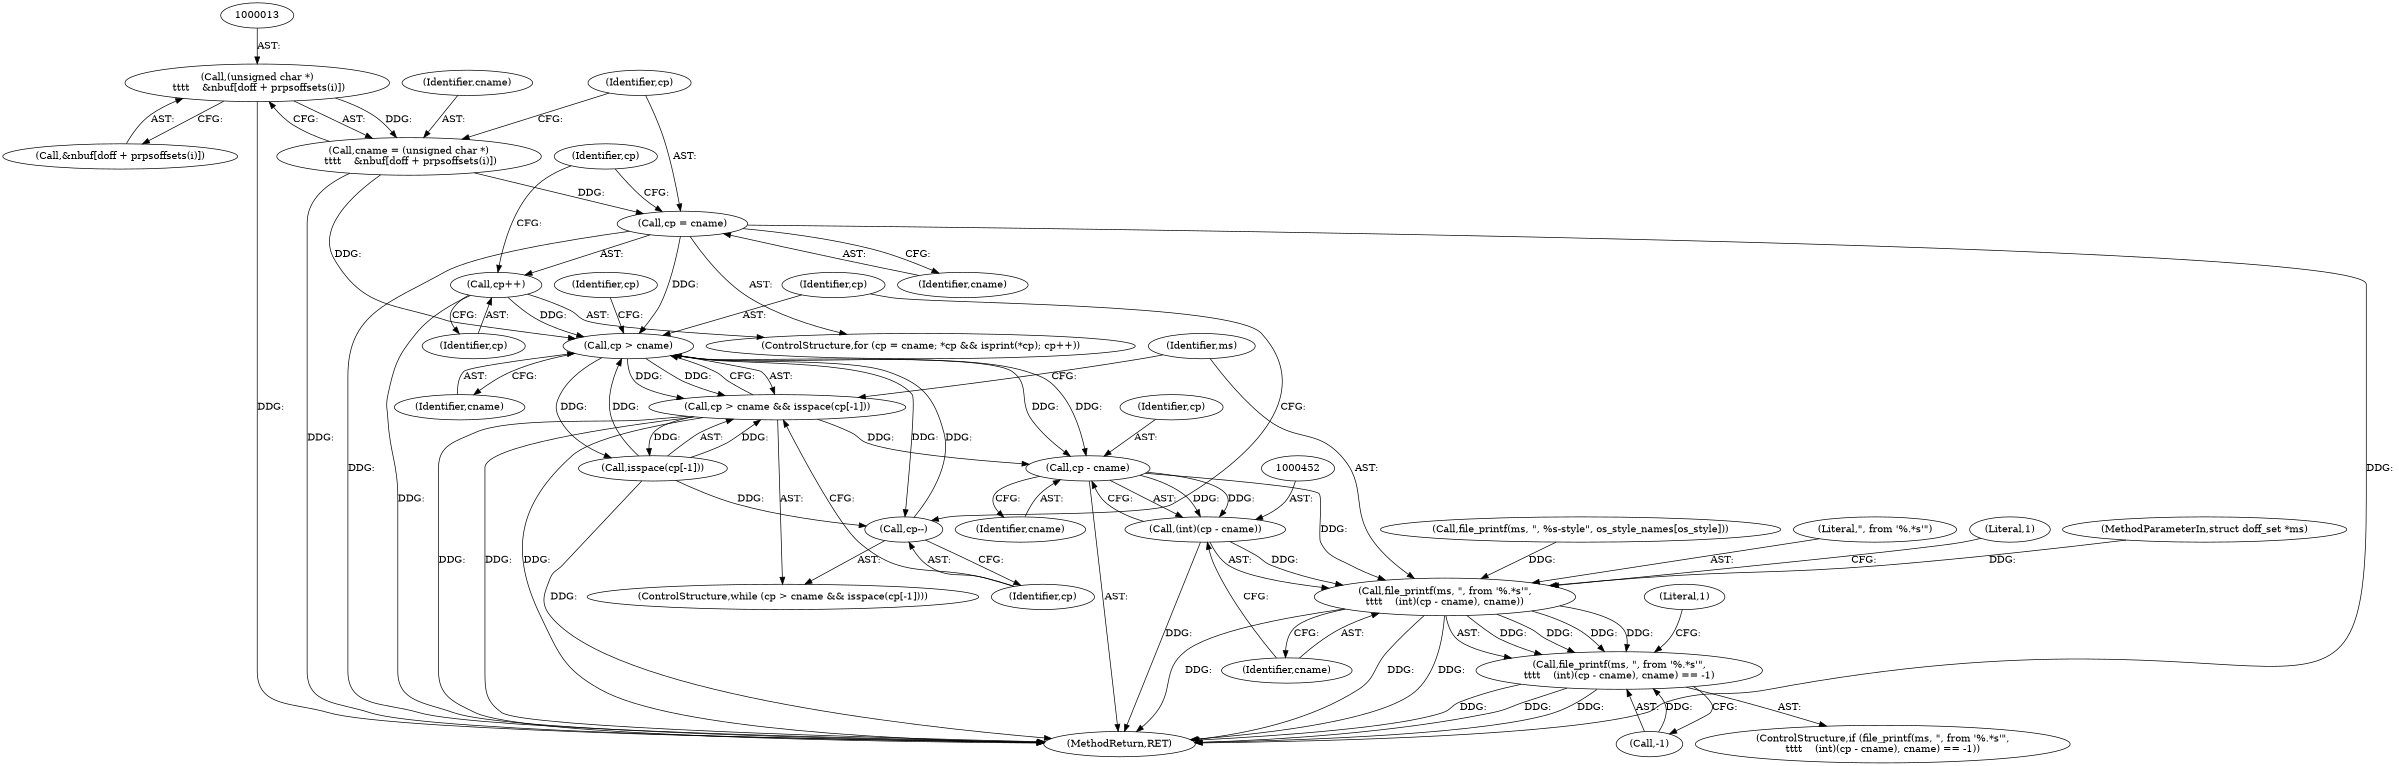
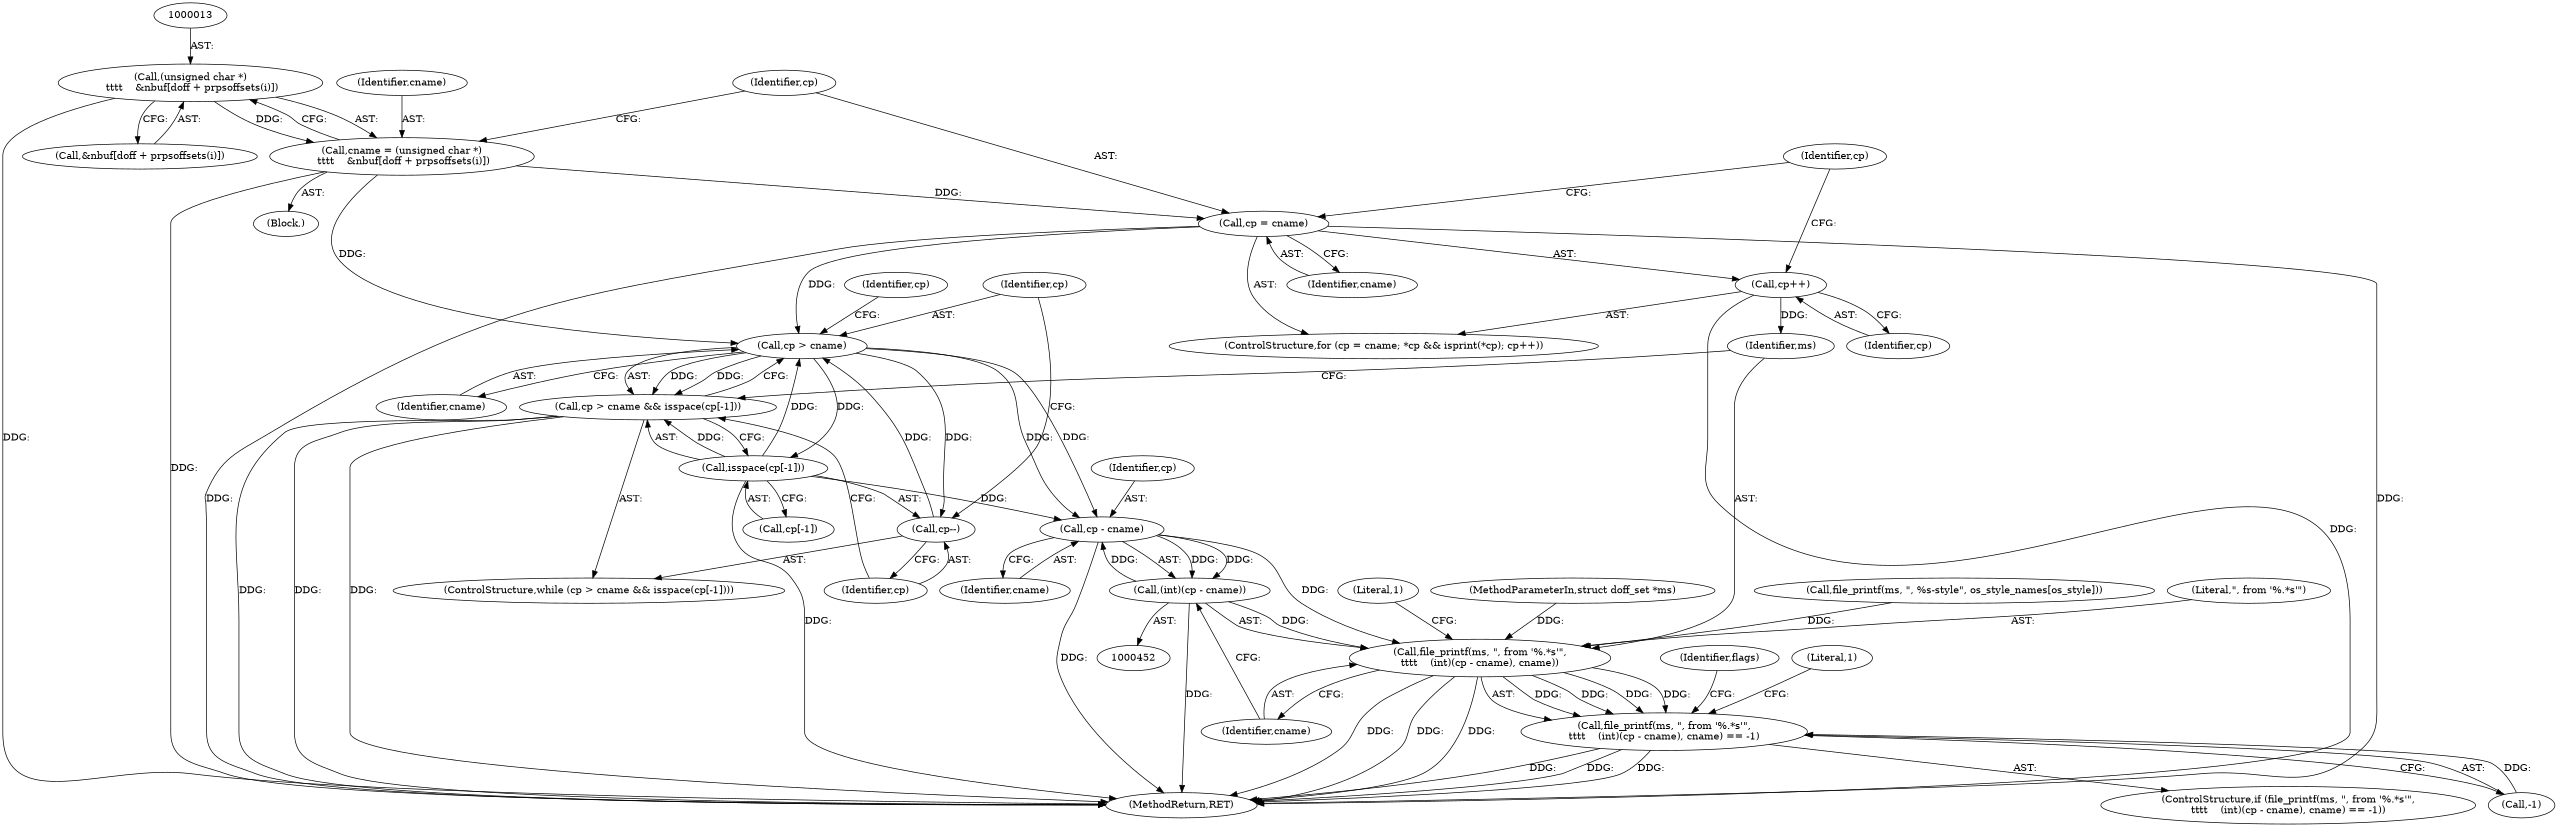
node "(Block,)": added
edge "(Call,cp++)" -> "(Call,cp > cname)": now "(Call,cp++)" -> "(Identifier,ms)"
edge "(Call,cp > cname && isspace(cp[-1]))" -> "(Call,isspace(cp[-1]))": label "DDG: " -> "CFG: "
edge "(Call,cp > cname && isspace(cp[-1]))" -> "(Call,cp - cname)": now "(Call,isspace(cp[-1]))" -> "(Call,cp - cname)"
edge "(Call,isspace(cp[-1]))" -> "(Call,cp--)": label "DDG: " -> "AST: "
edge "(Call,(int)(cp - cname))" -> "(Call,cp - cname)": label "CFG: " -> "DDG: "
edge "1000452" -> "(Call,(int)(cp - cname))": reversed
node "(Call,cp[-1])": added
edge "(Call,cp - cname)" -> "(MethodReturn,RET)": label "AST: " -> "DDG: "
node "(Identifier,flags)": added
